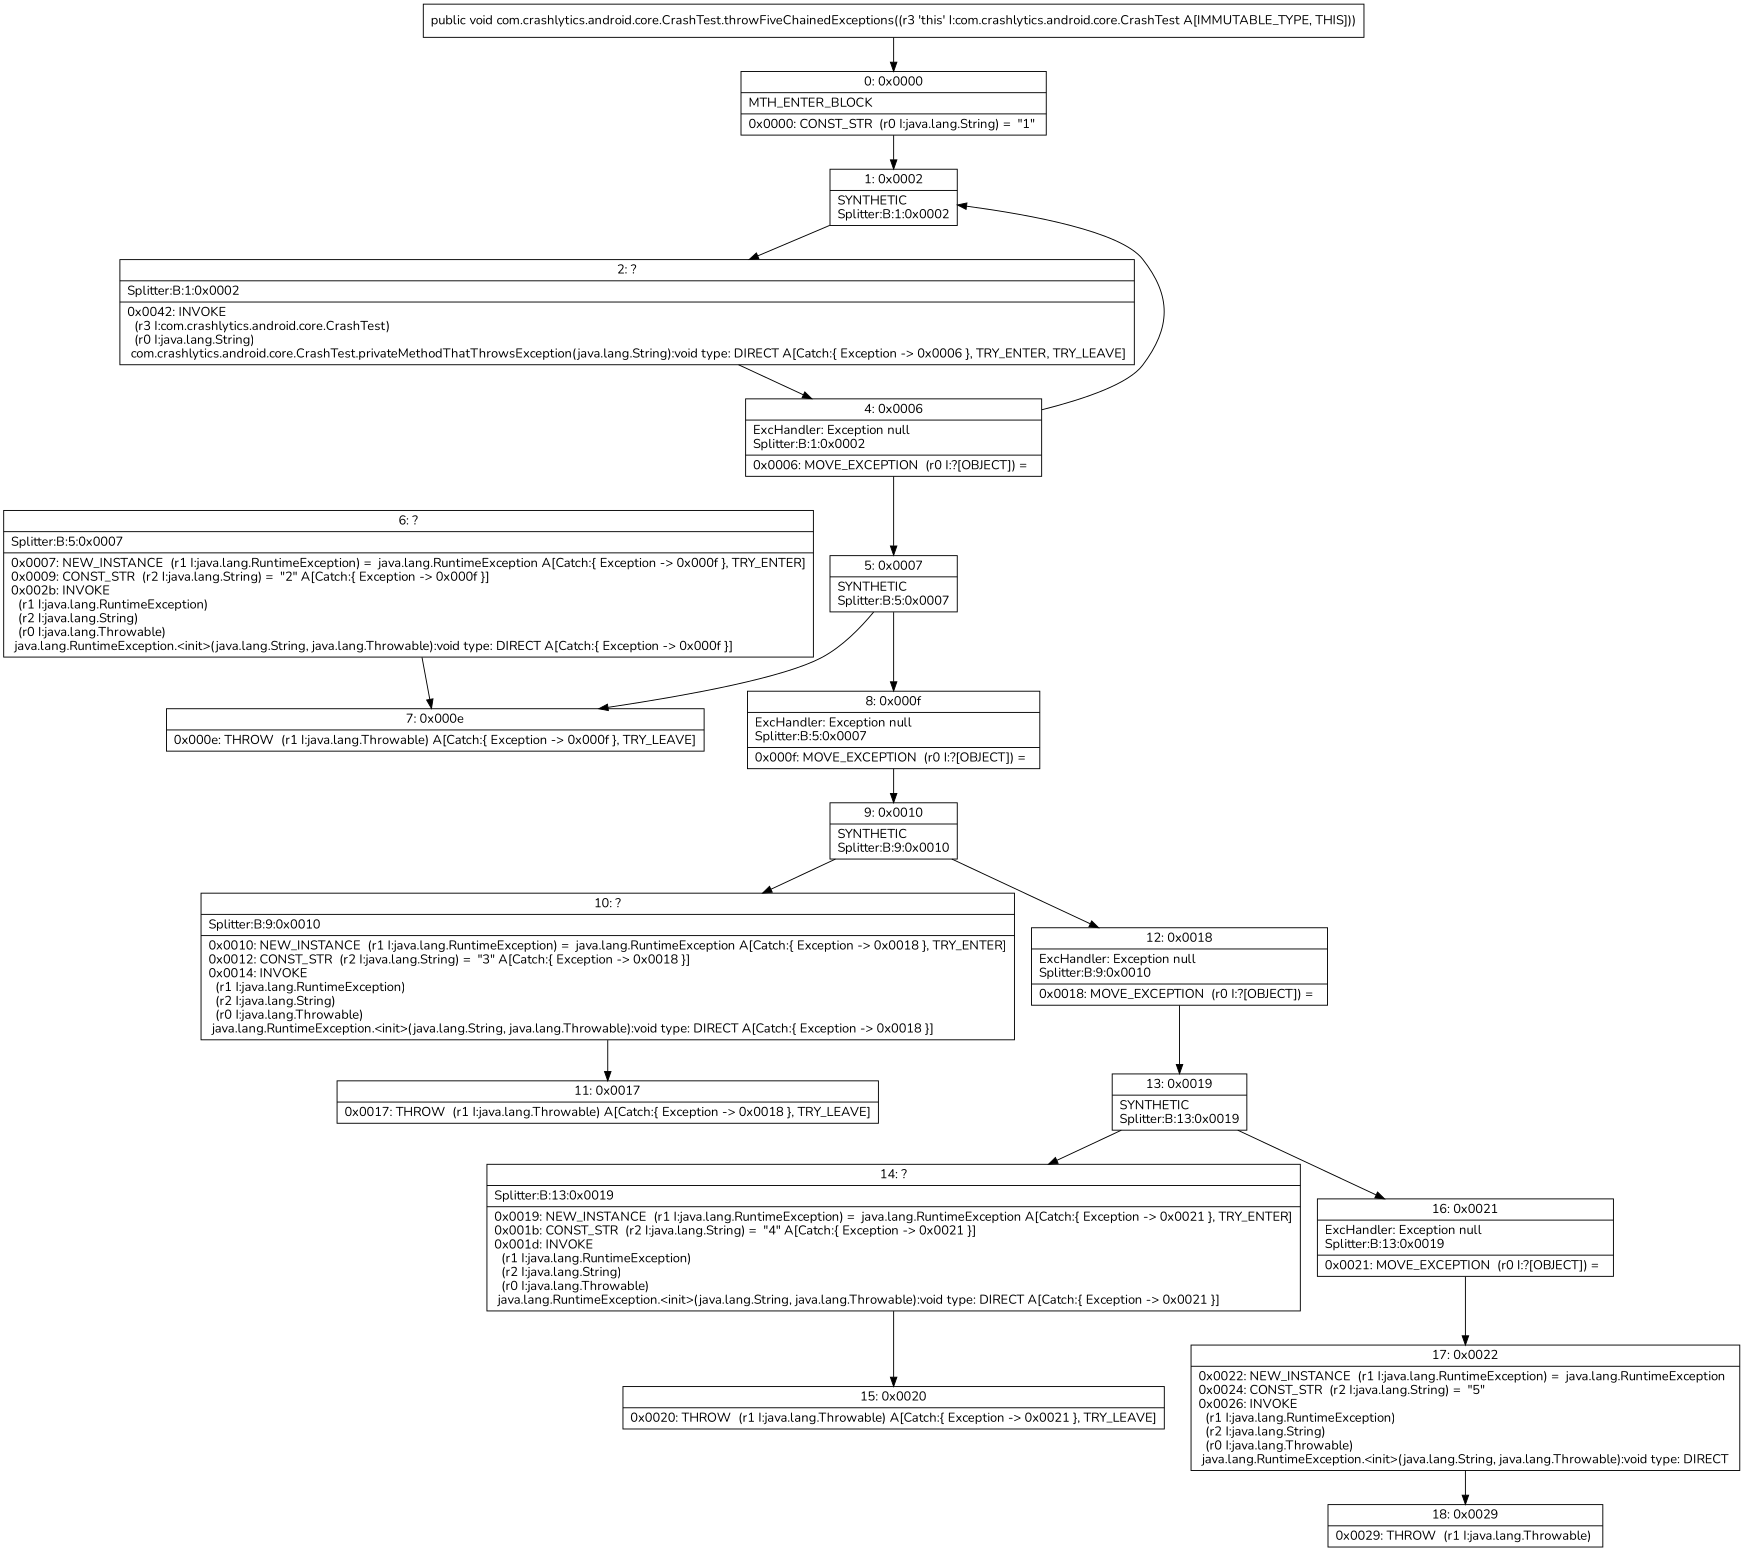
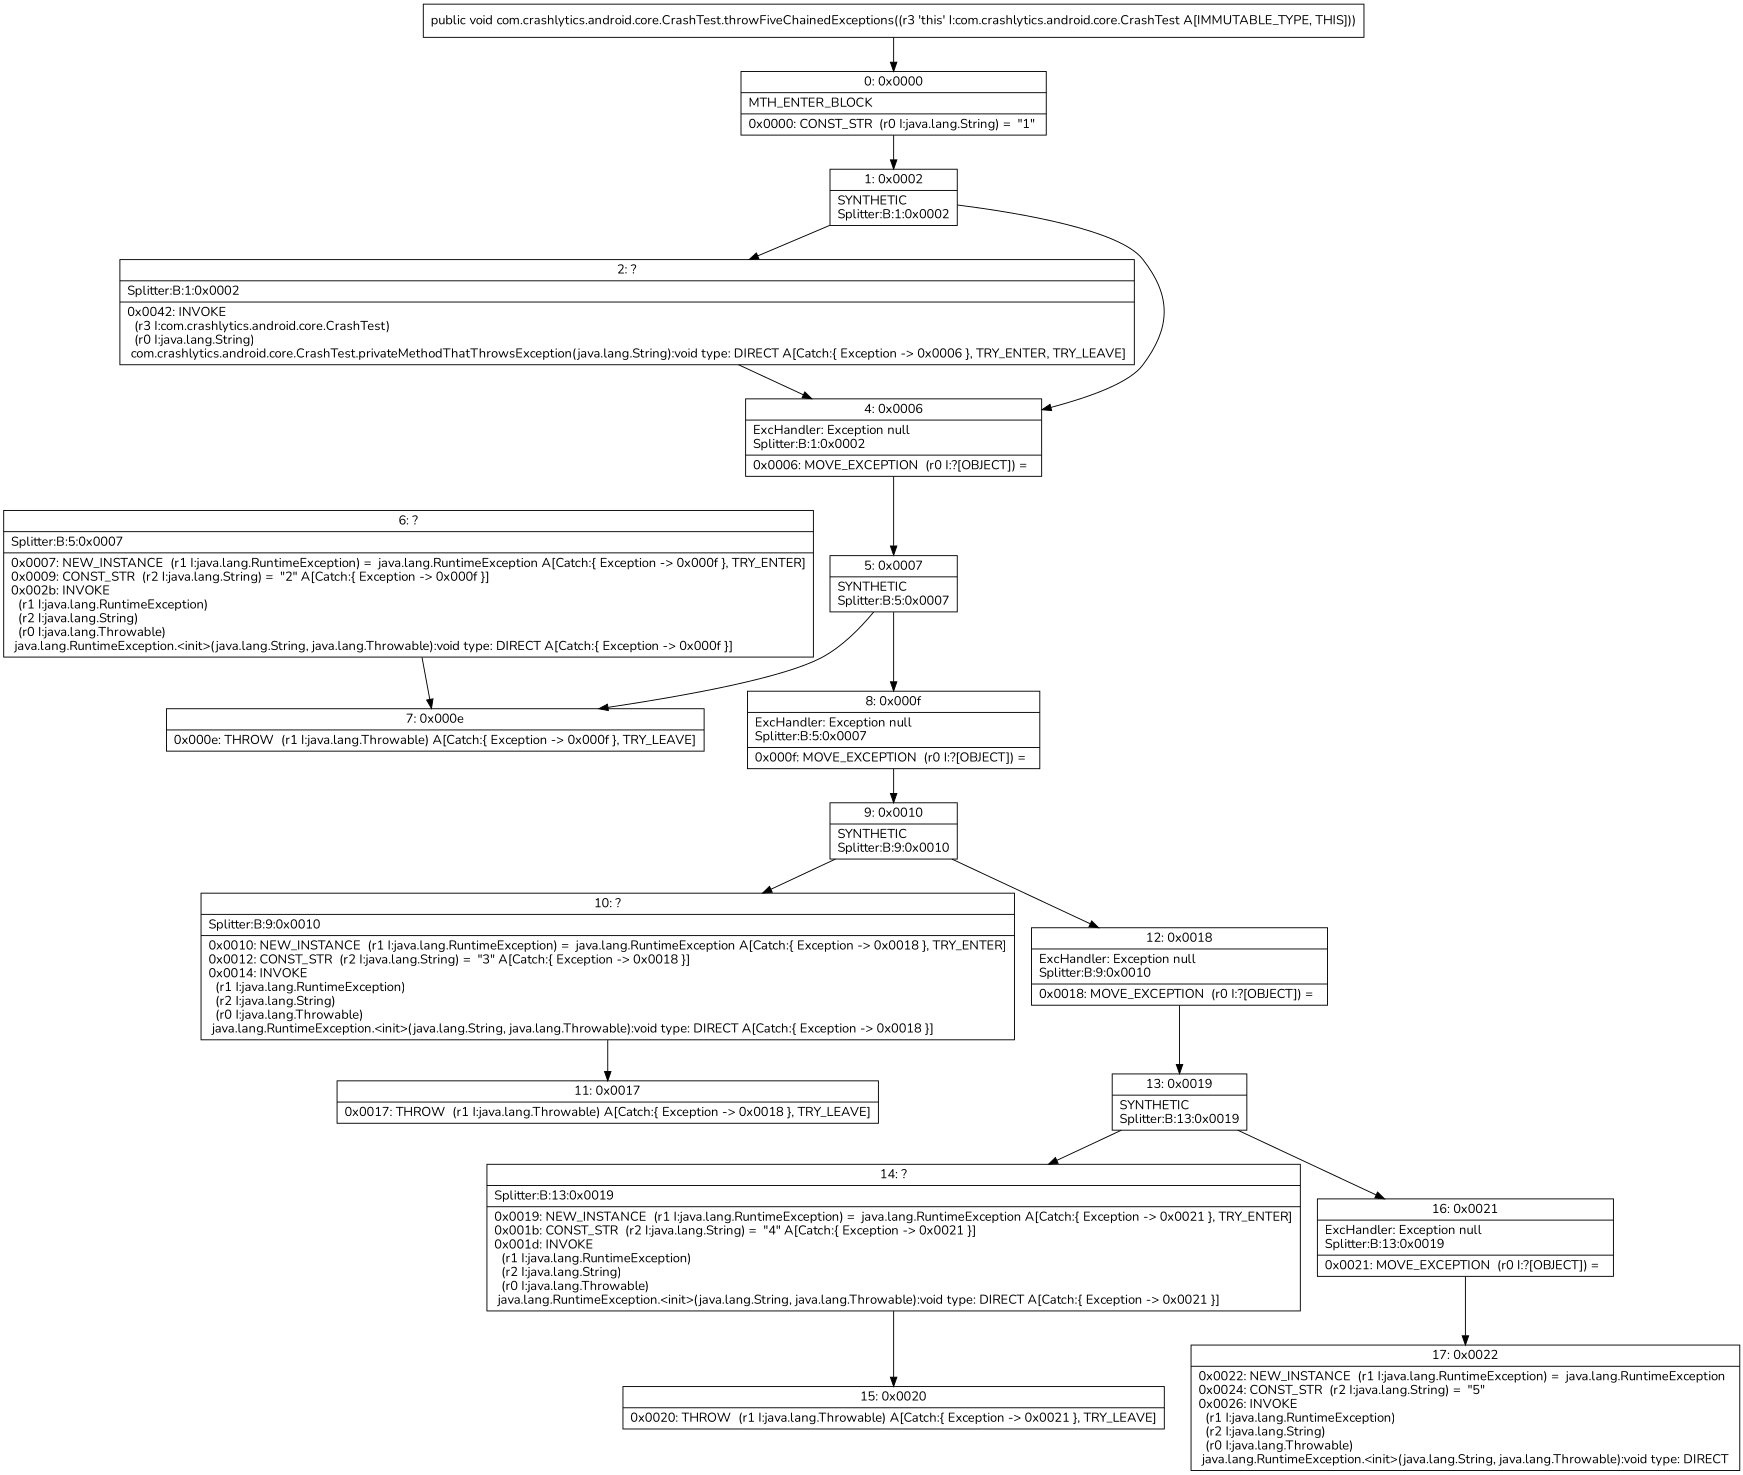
edge "4: 0x0006" -> "1: 0x0002": reversed
node "18: 0x0029": removed
